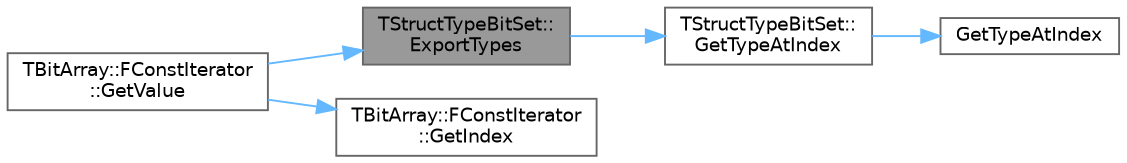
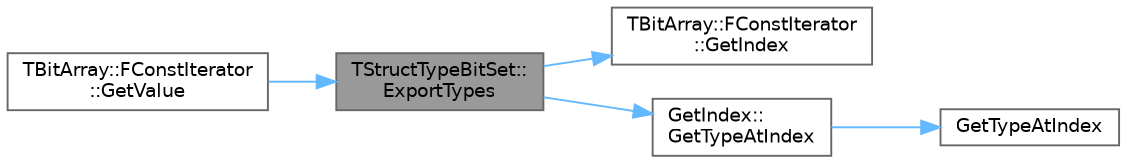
node "TStructTypeBitSet:: GetTypeAtIndex": label "TStructTypeBitSet:: GetTypeAtIndex" -> "GetIndex:: GetTypeAtIndex"
edge "TBitArray::FConstIterator ::GetValue" -> "TBitArray::FConstIterator ::GetIndex": now "TStructTypeBitSet:: ExportTypes" -> "TBitArray::FConstIterator ::GetIndex"
